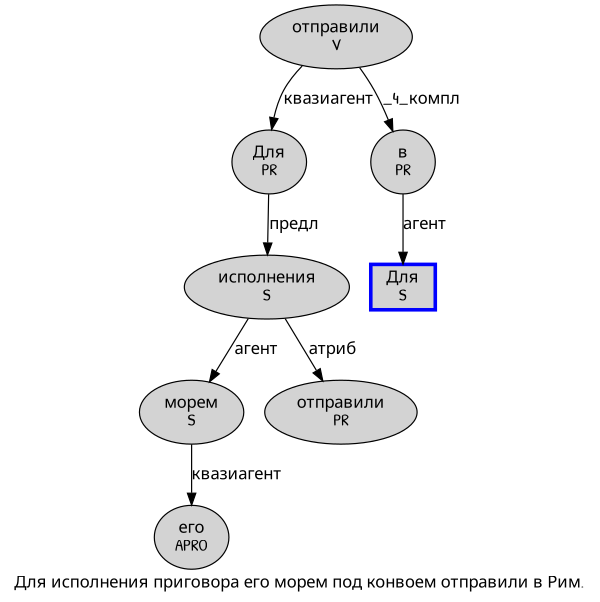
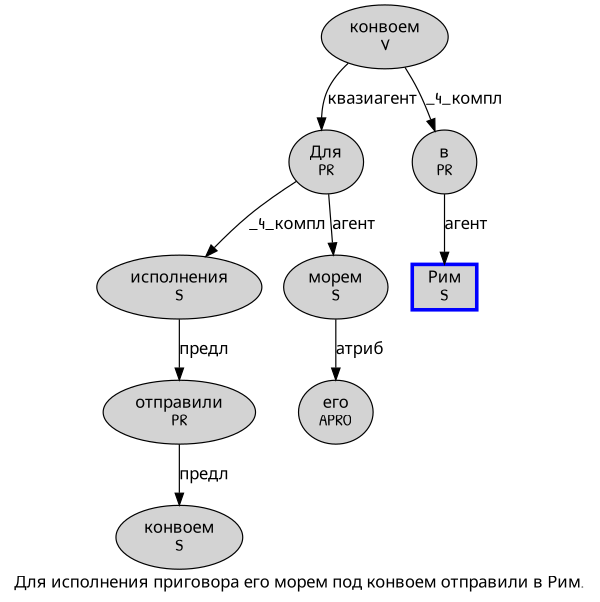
node "отправили V": label "отправили V" -> "конвоем V"
edge "Для PR" -> "исполнения S": label "предл" -> "_4_компл"
node "Для S": label "Для S" -> "Рим S"
edge "исполнения S" -> "морем S": now "Для PR" -> "морем S"
edge "исполнения S" -> "отправили PR": label "атриб" -> "предл"
edge "морем S" -> "его APRO": label "квазиагент" -> "атриб"
node "конвоем S": added
